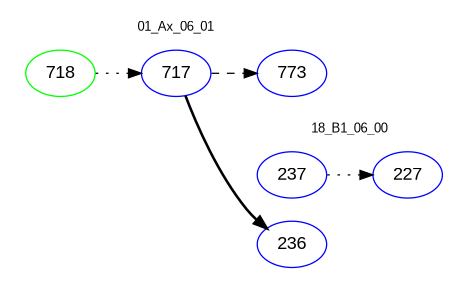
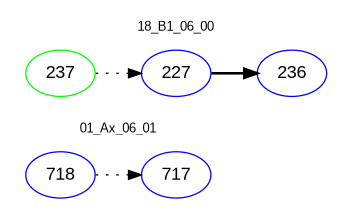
node "718": color green -> blue
node "773": removed
edge "717" -> "236": now "227" -> "236"
node "237": color blue -> green
